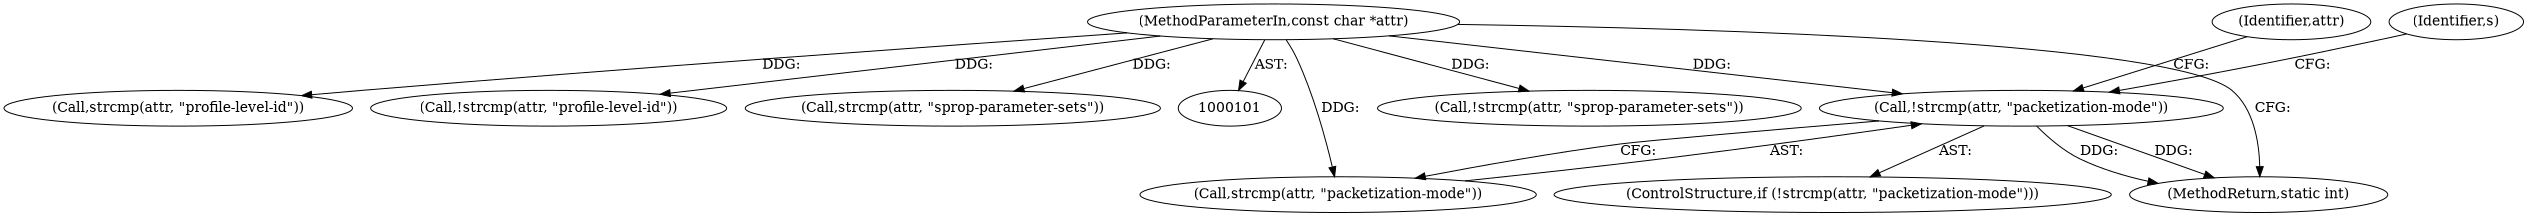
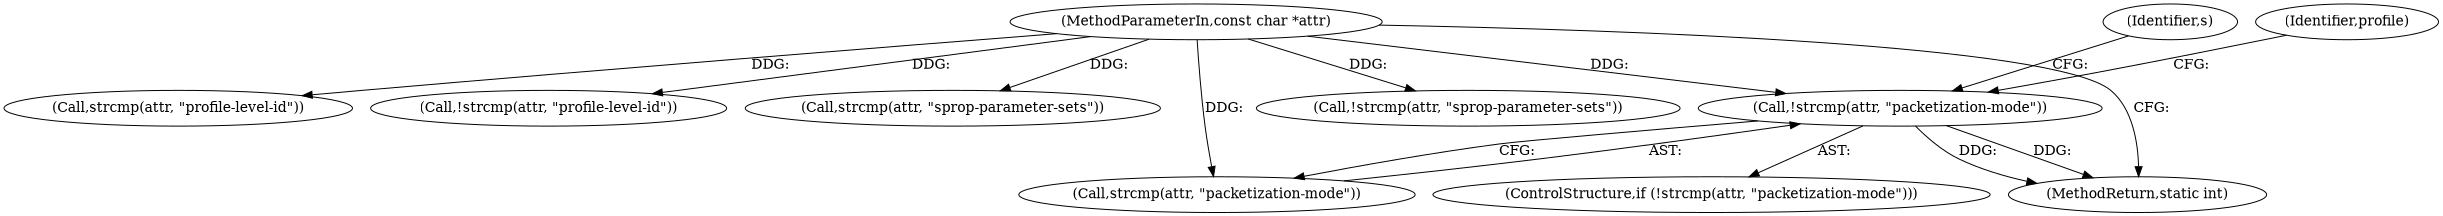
node "(Identifier,attr)": label "(Identifier,attr)" -> "(Identifier,profile)"
node "1000101": removed
